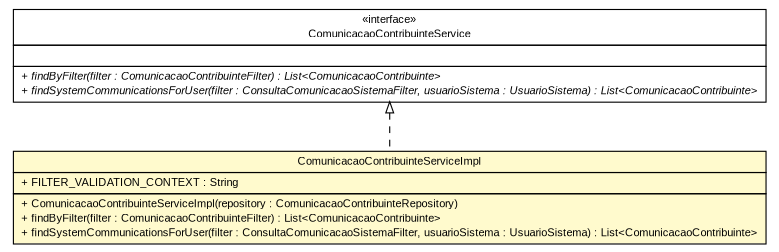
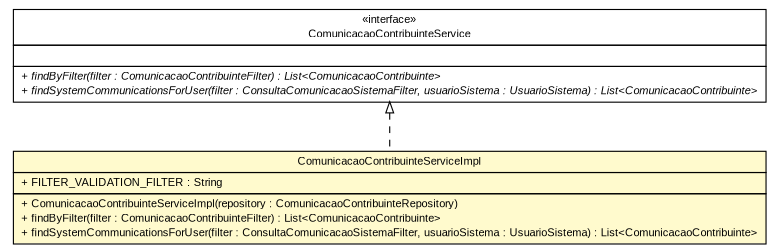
node "ComunicacaoContribuinteServiceImpl": text "+ FILTER_VALIDATION_CONTEXT : String" -> "+ FILTER_VALIDATION_FILTER : String"
